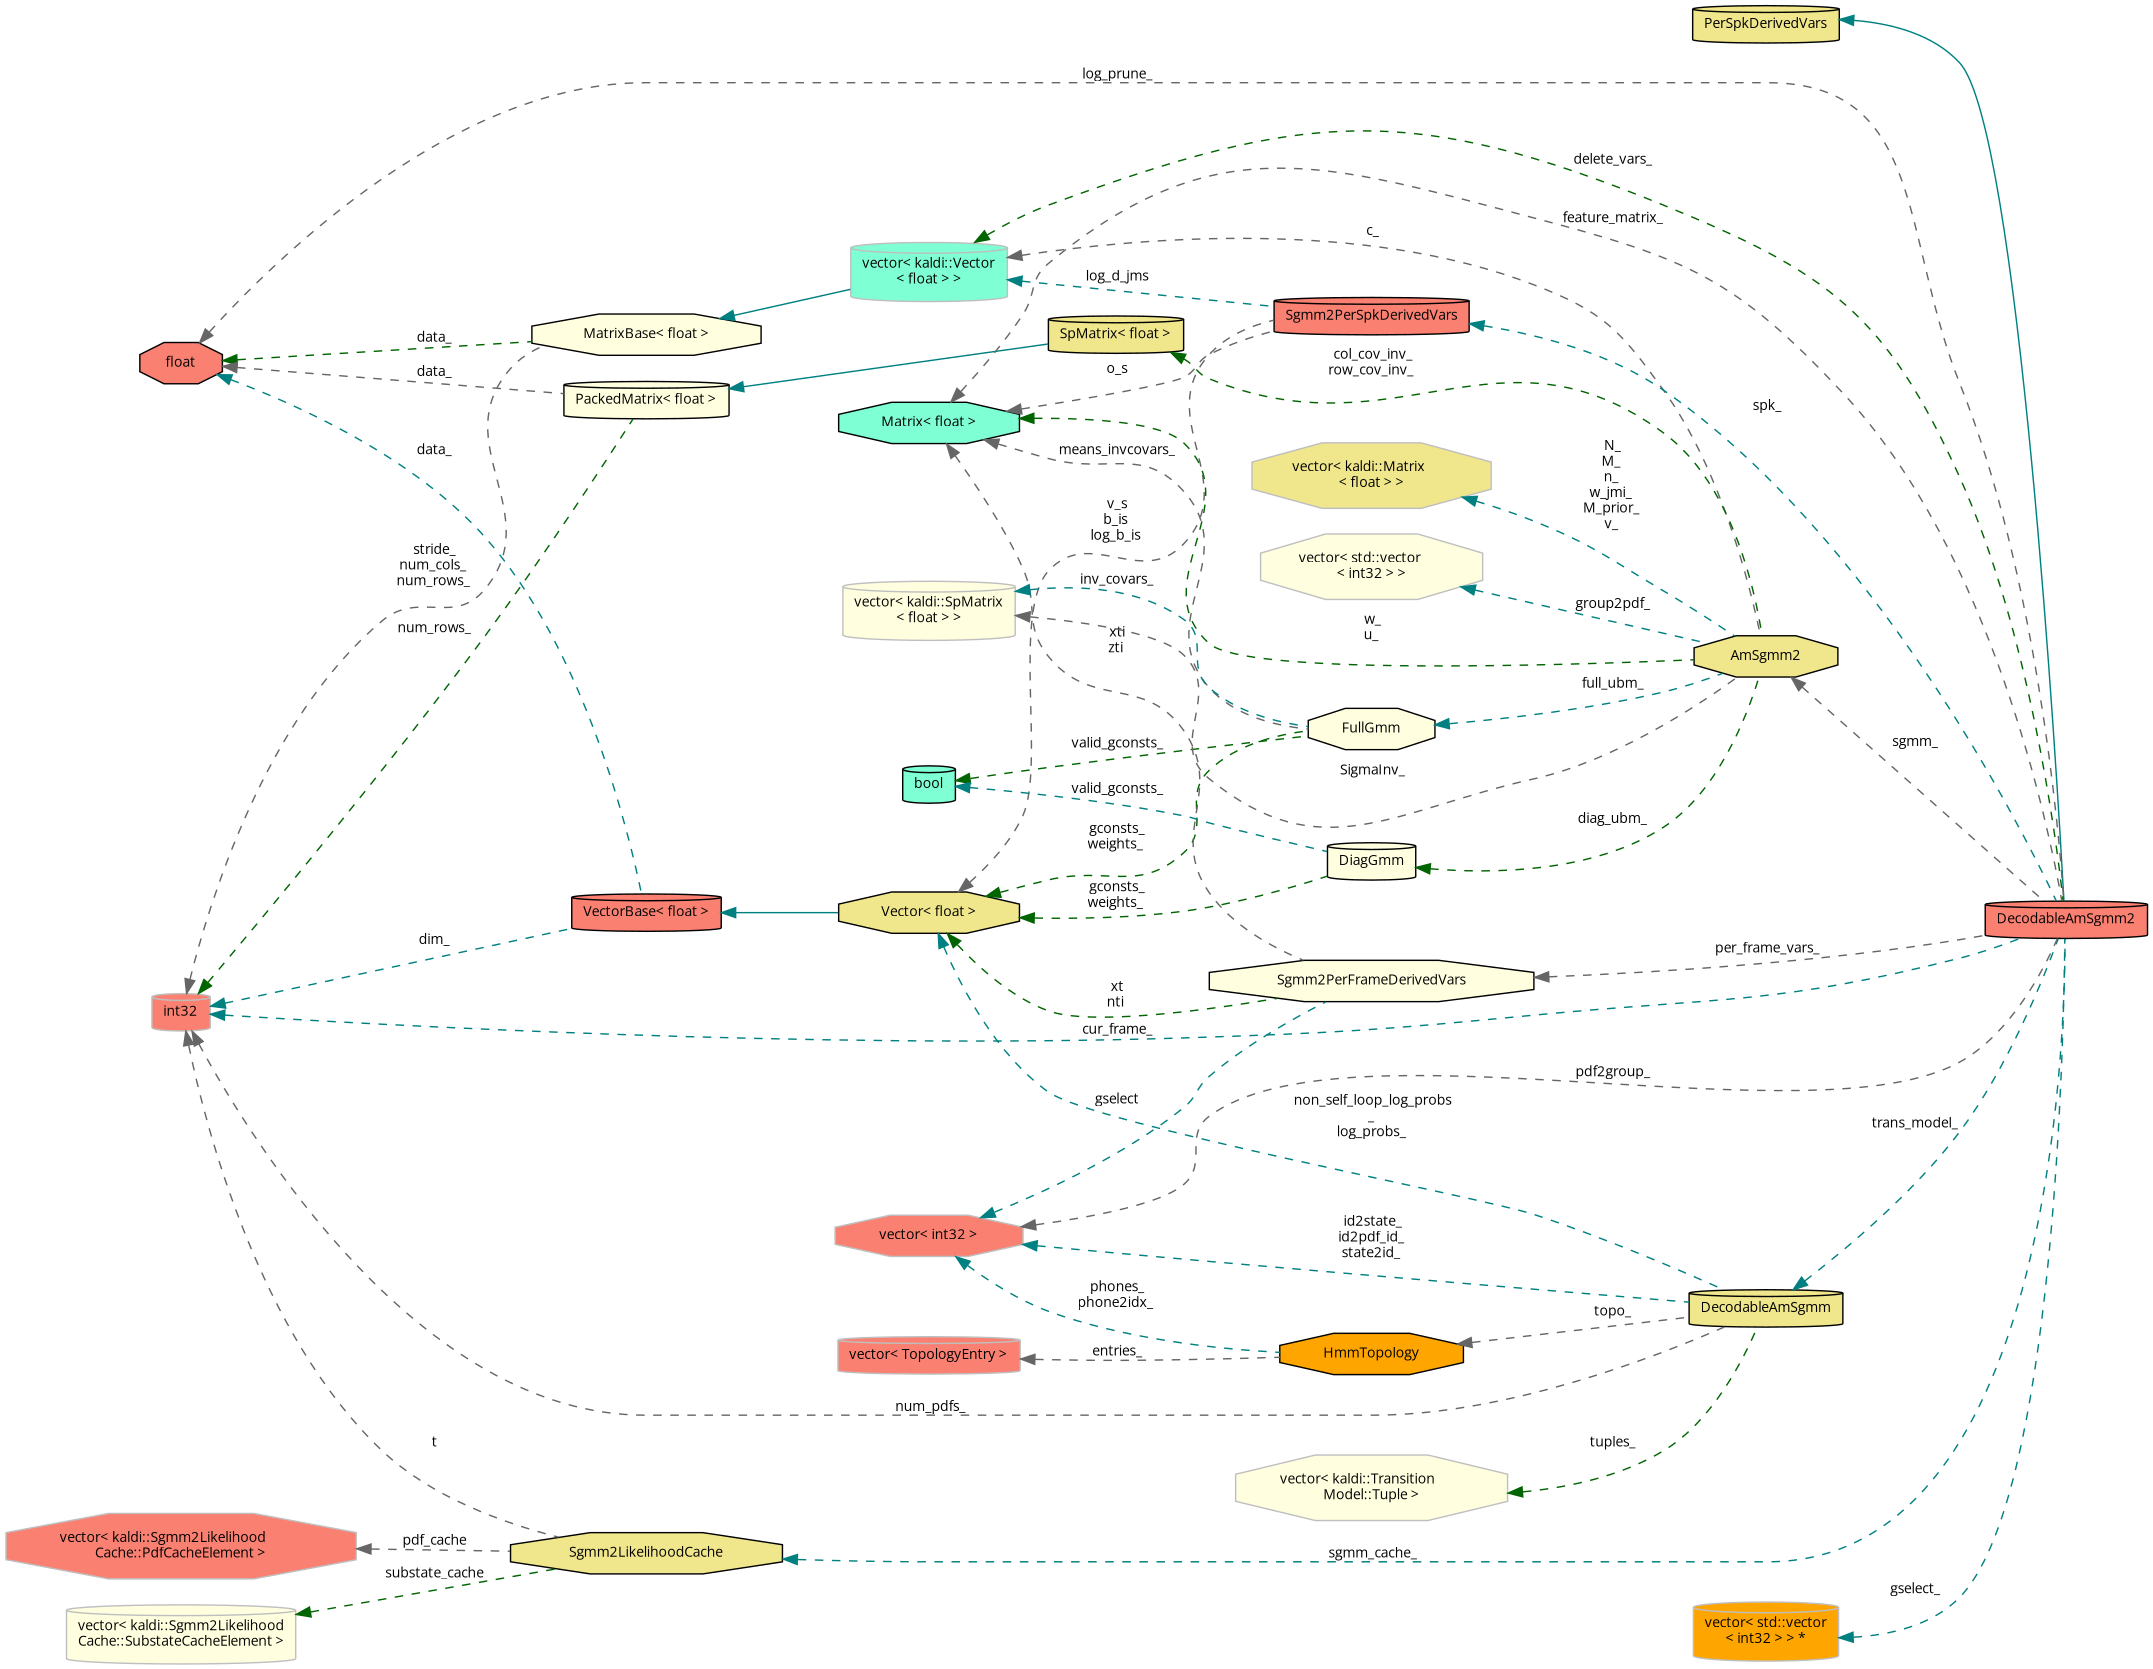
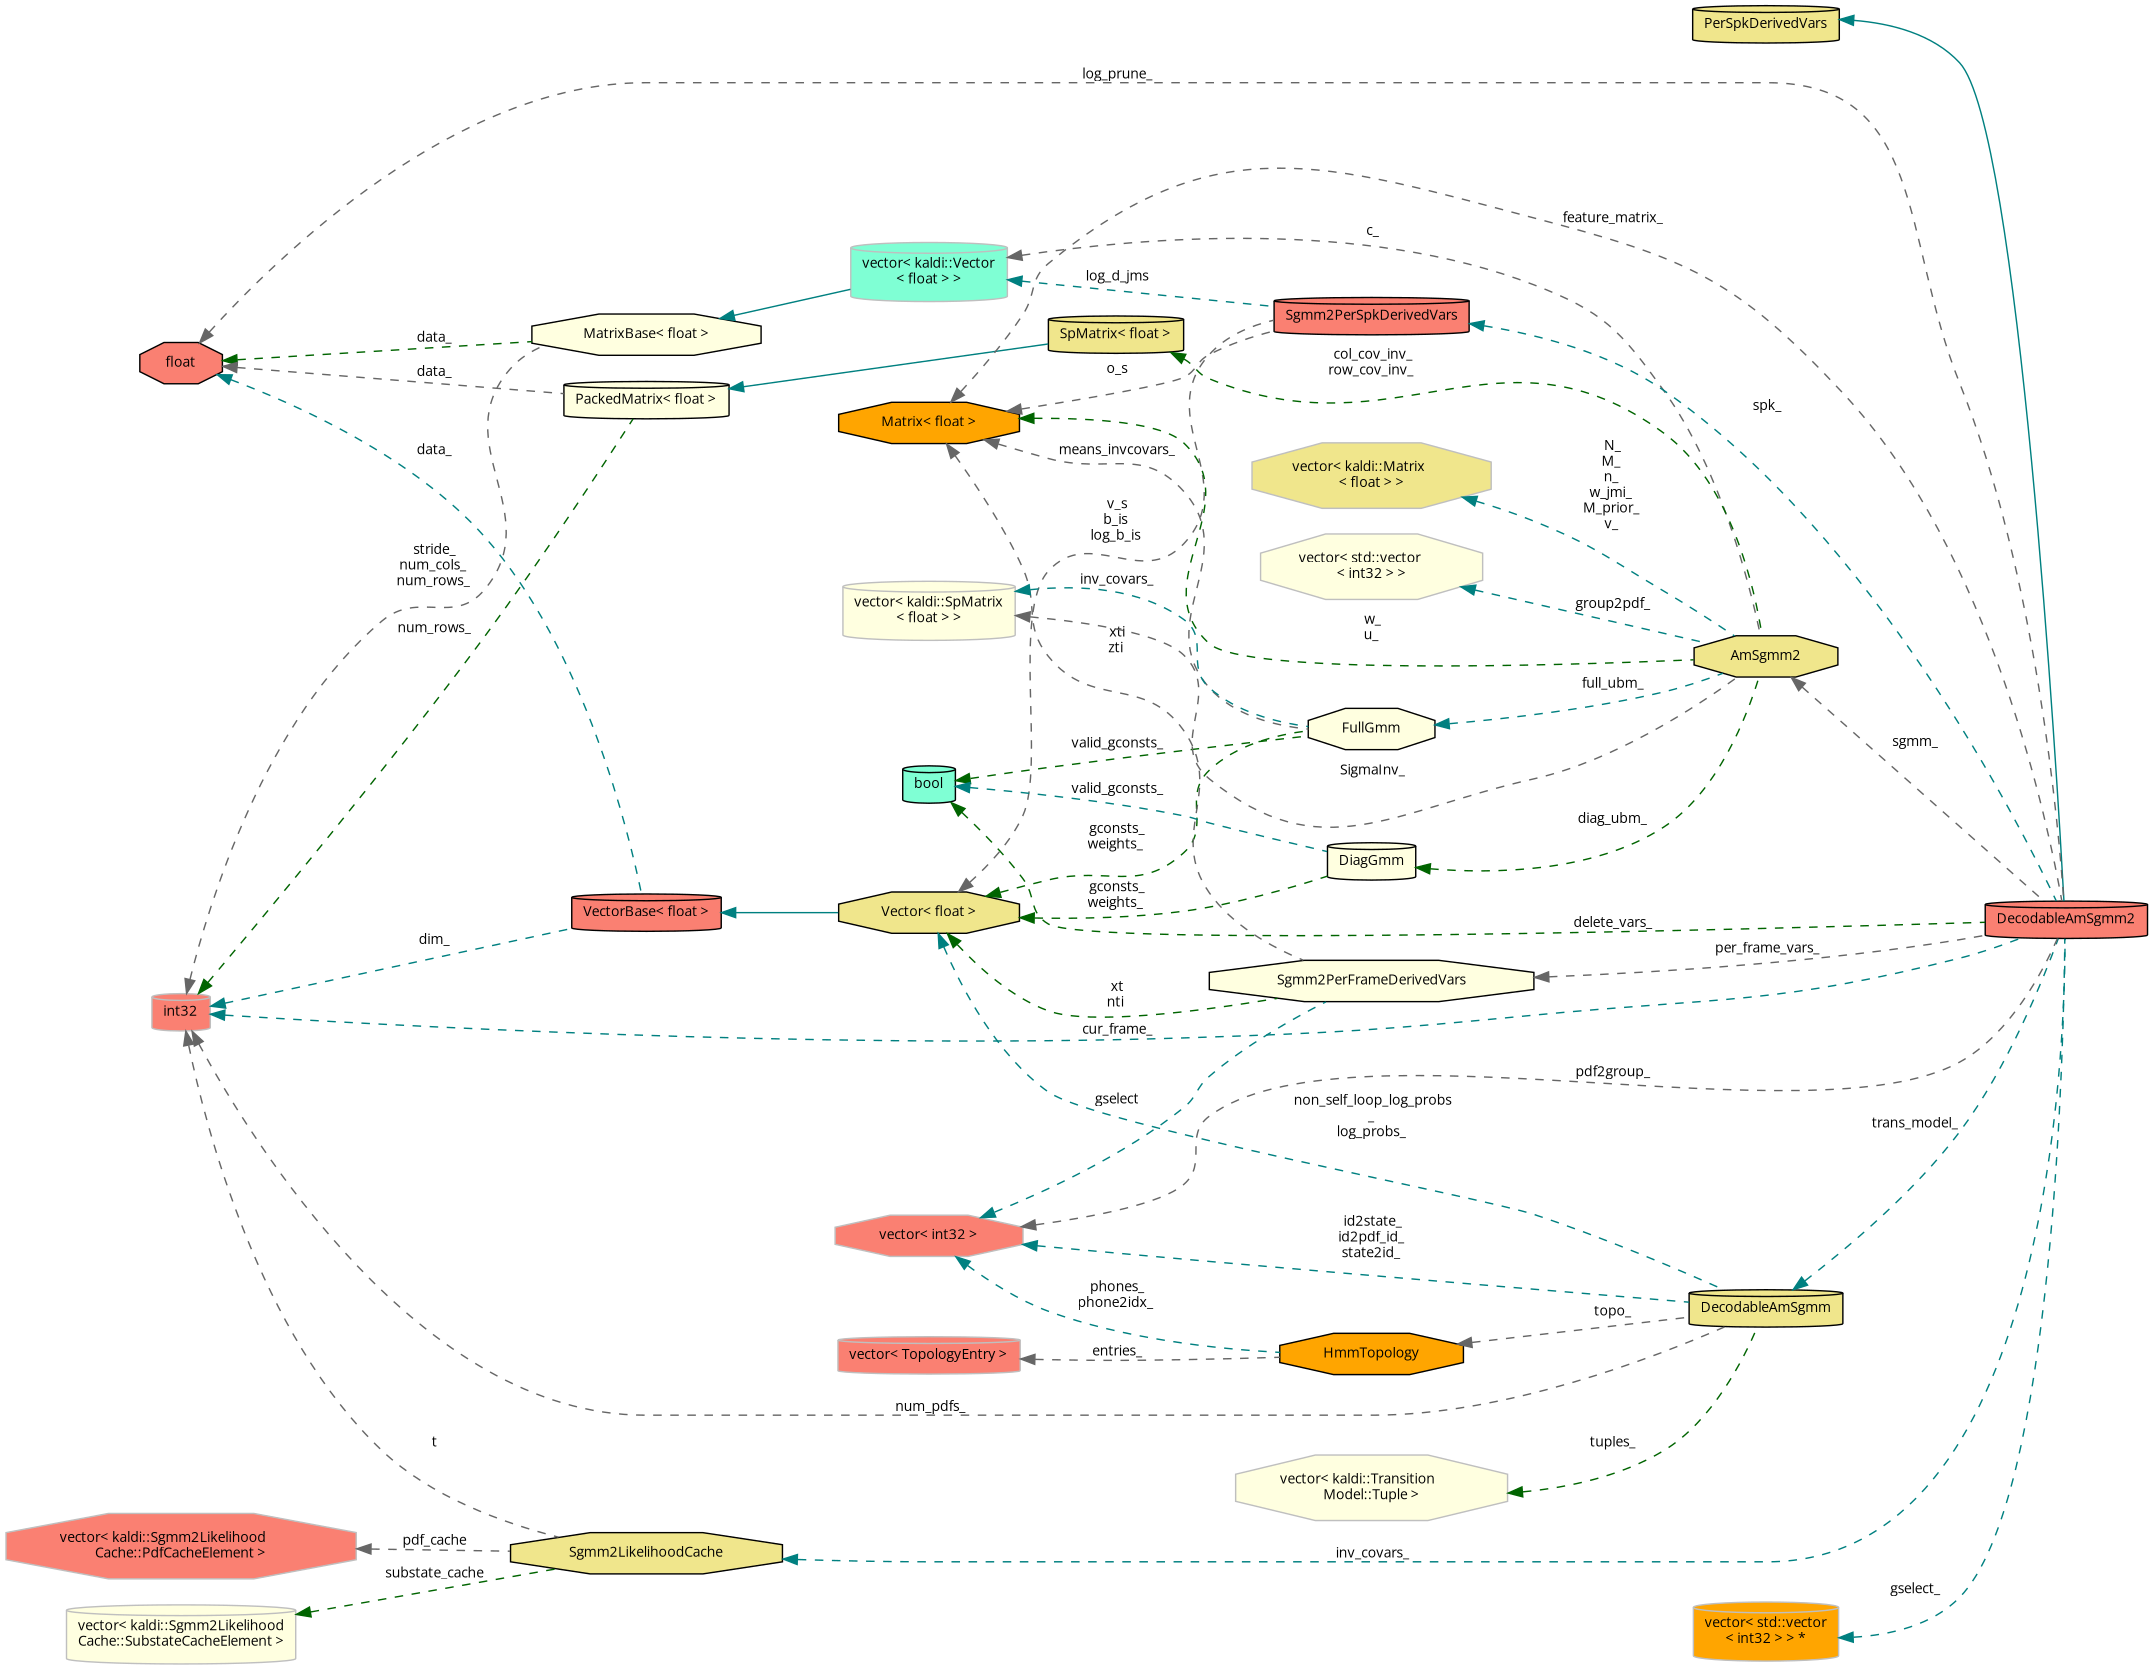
edge "DecodableAmSgmm2" -> "vector< kaldi::Vector < float > >": now "DecodableAmSgmm2" -> "bool"
node "Matrix< float >": fillcolor aquamarine -> orange
edge "DecodableAmSgmm2" -> "Sgmm2LikelihoodCache": label " sgmm_cache_" -> " inv_covars_"
